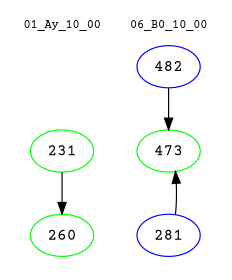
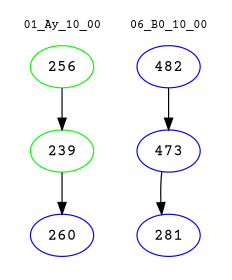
node "256": added
node "231": label "231" -> "239"
node "473": color green -> blue
edge "281" -> "473": reversed
node "260": color green -> blue
